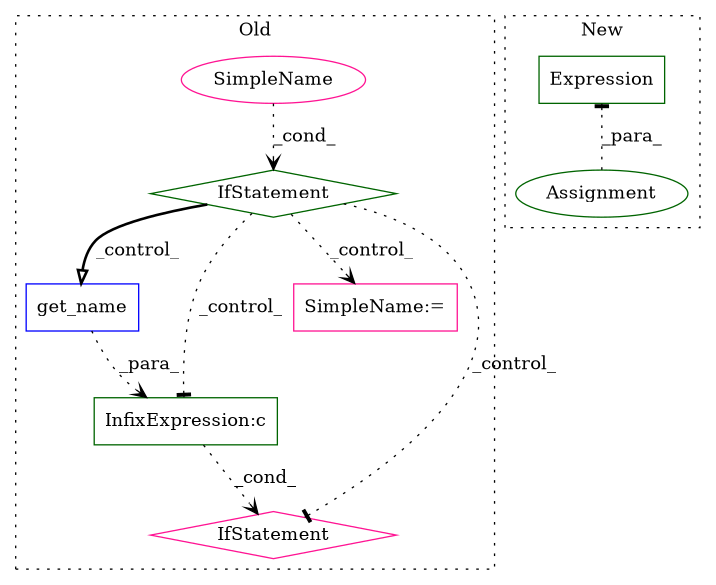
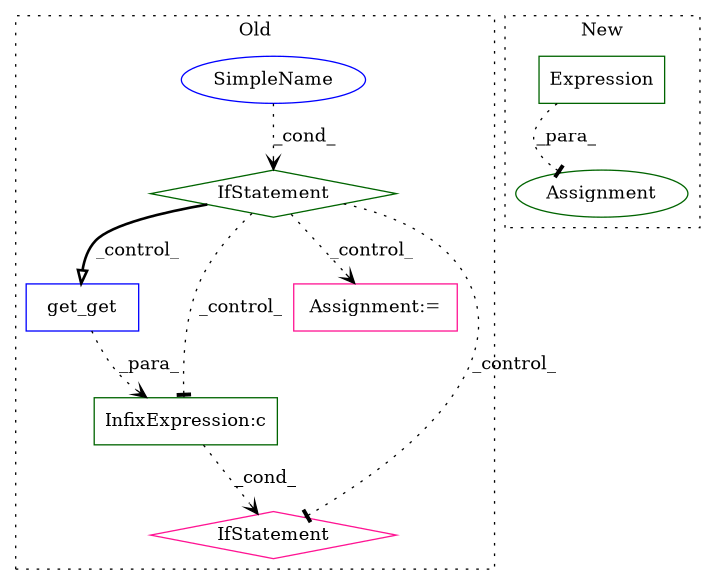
node "SimpleName": color deeppink -> blue
edge "Assignment" -> "Expression": reversed
node "get_name": label "get_name" -> "get_get"
node "SimpleName:=": label "SimpleName:=" -> "Assignment:="
